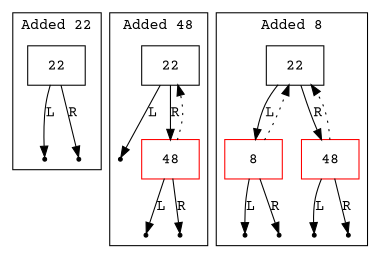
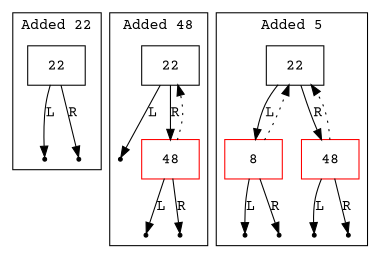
cluster "Added 8": label "Added 8" -> "Added 5"
